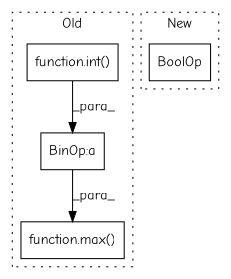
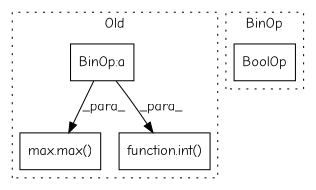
cluster "New": label "New" -> "BinOp"
edge "function.int()" -> "BinOp:a": reversed
node "function.max()": label "function.max()" -> "max.max()"
